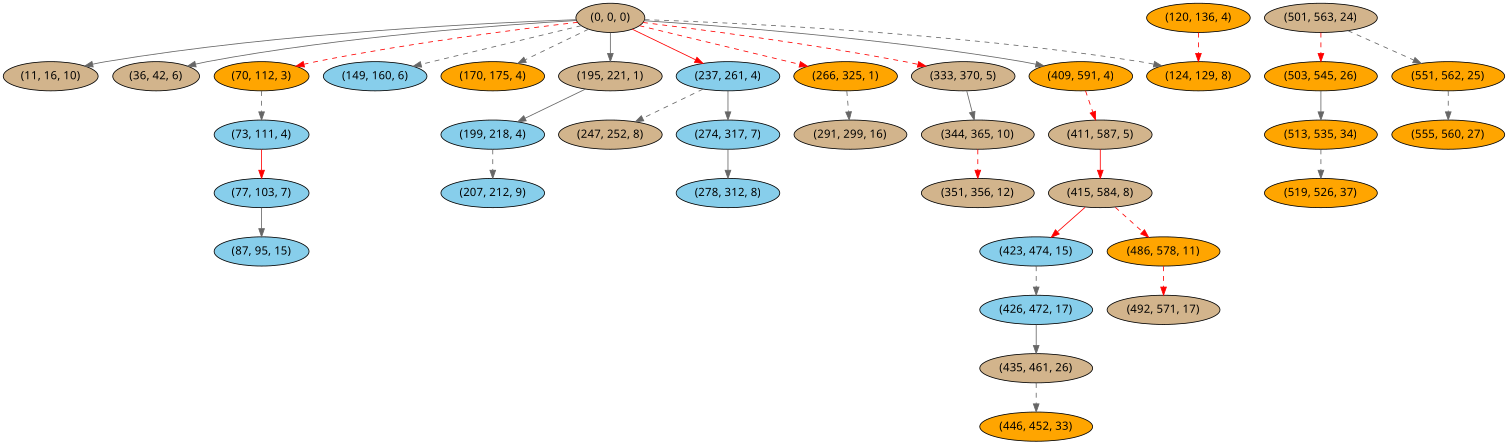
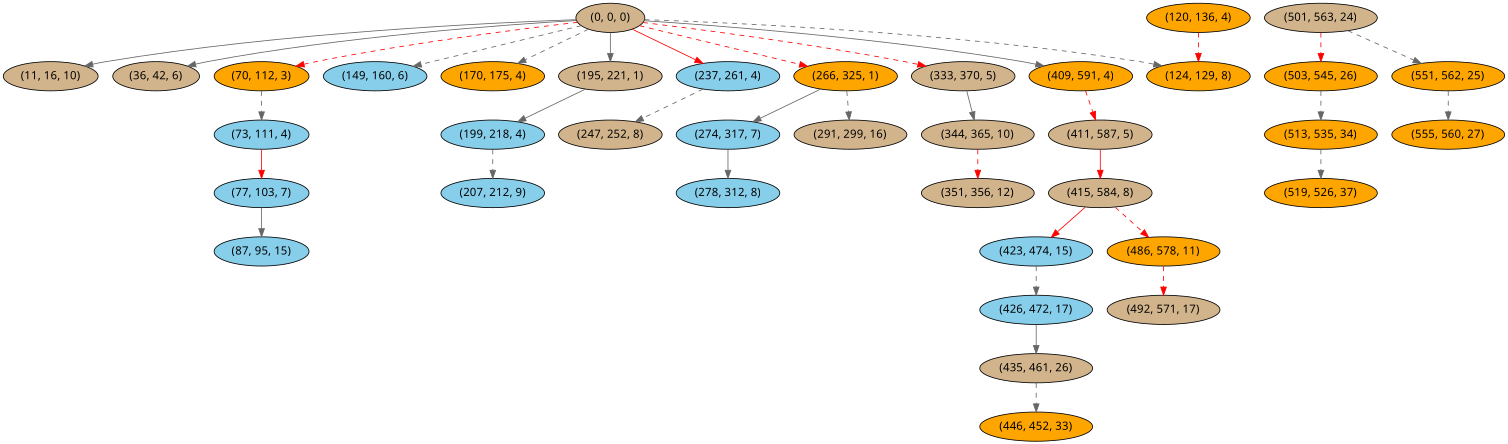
edge "(237, 261, 4)" -> "(274, 317, 7)": now "(266, 325, 1)" -> "(274, 317, 7)"
edge "(503, 545, 26)" -> "(513, 535, 34)": style solid -> dashed
